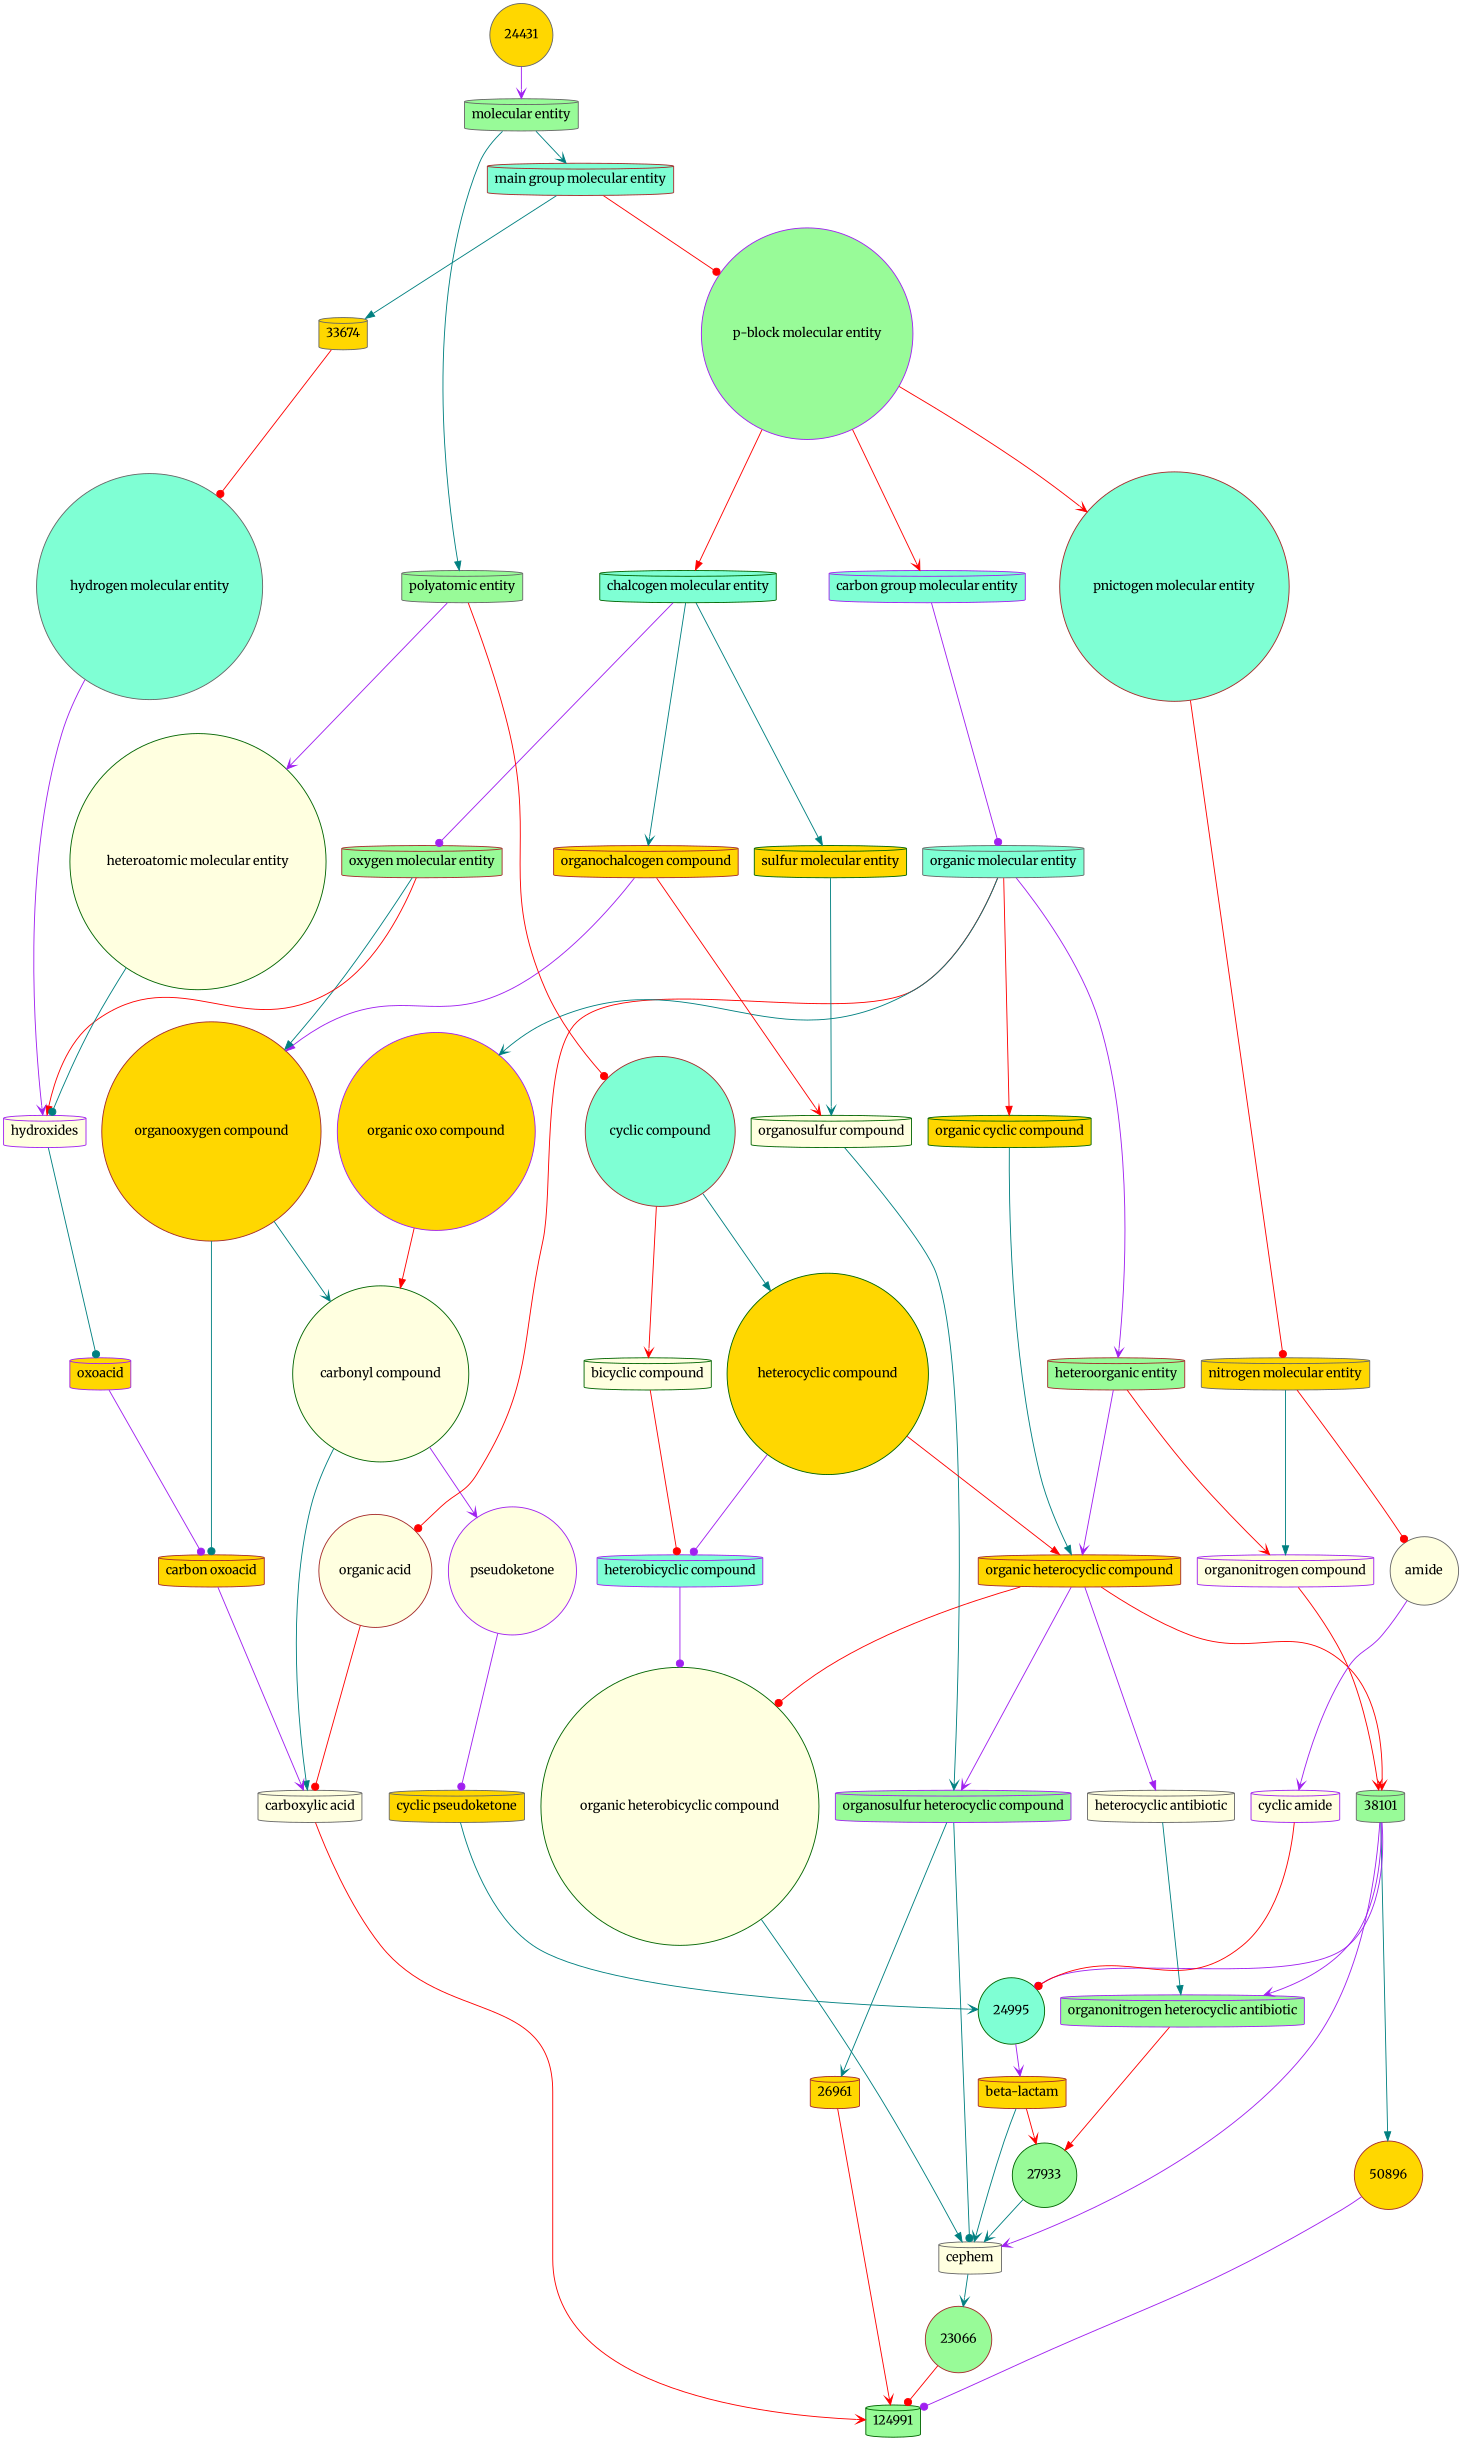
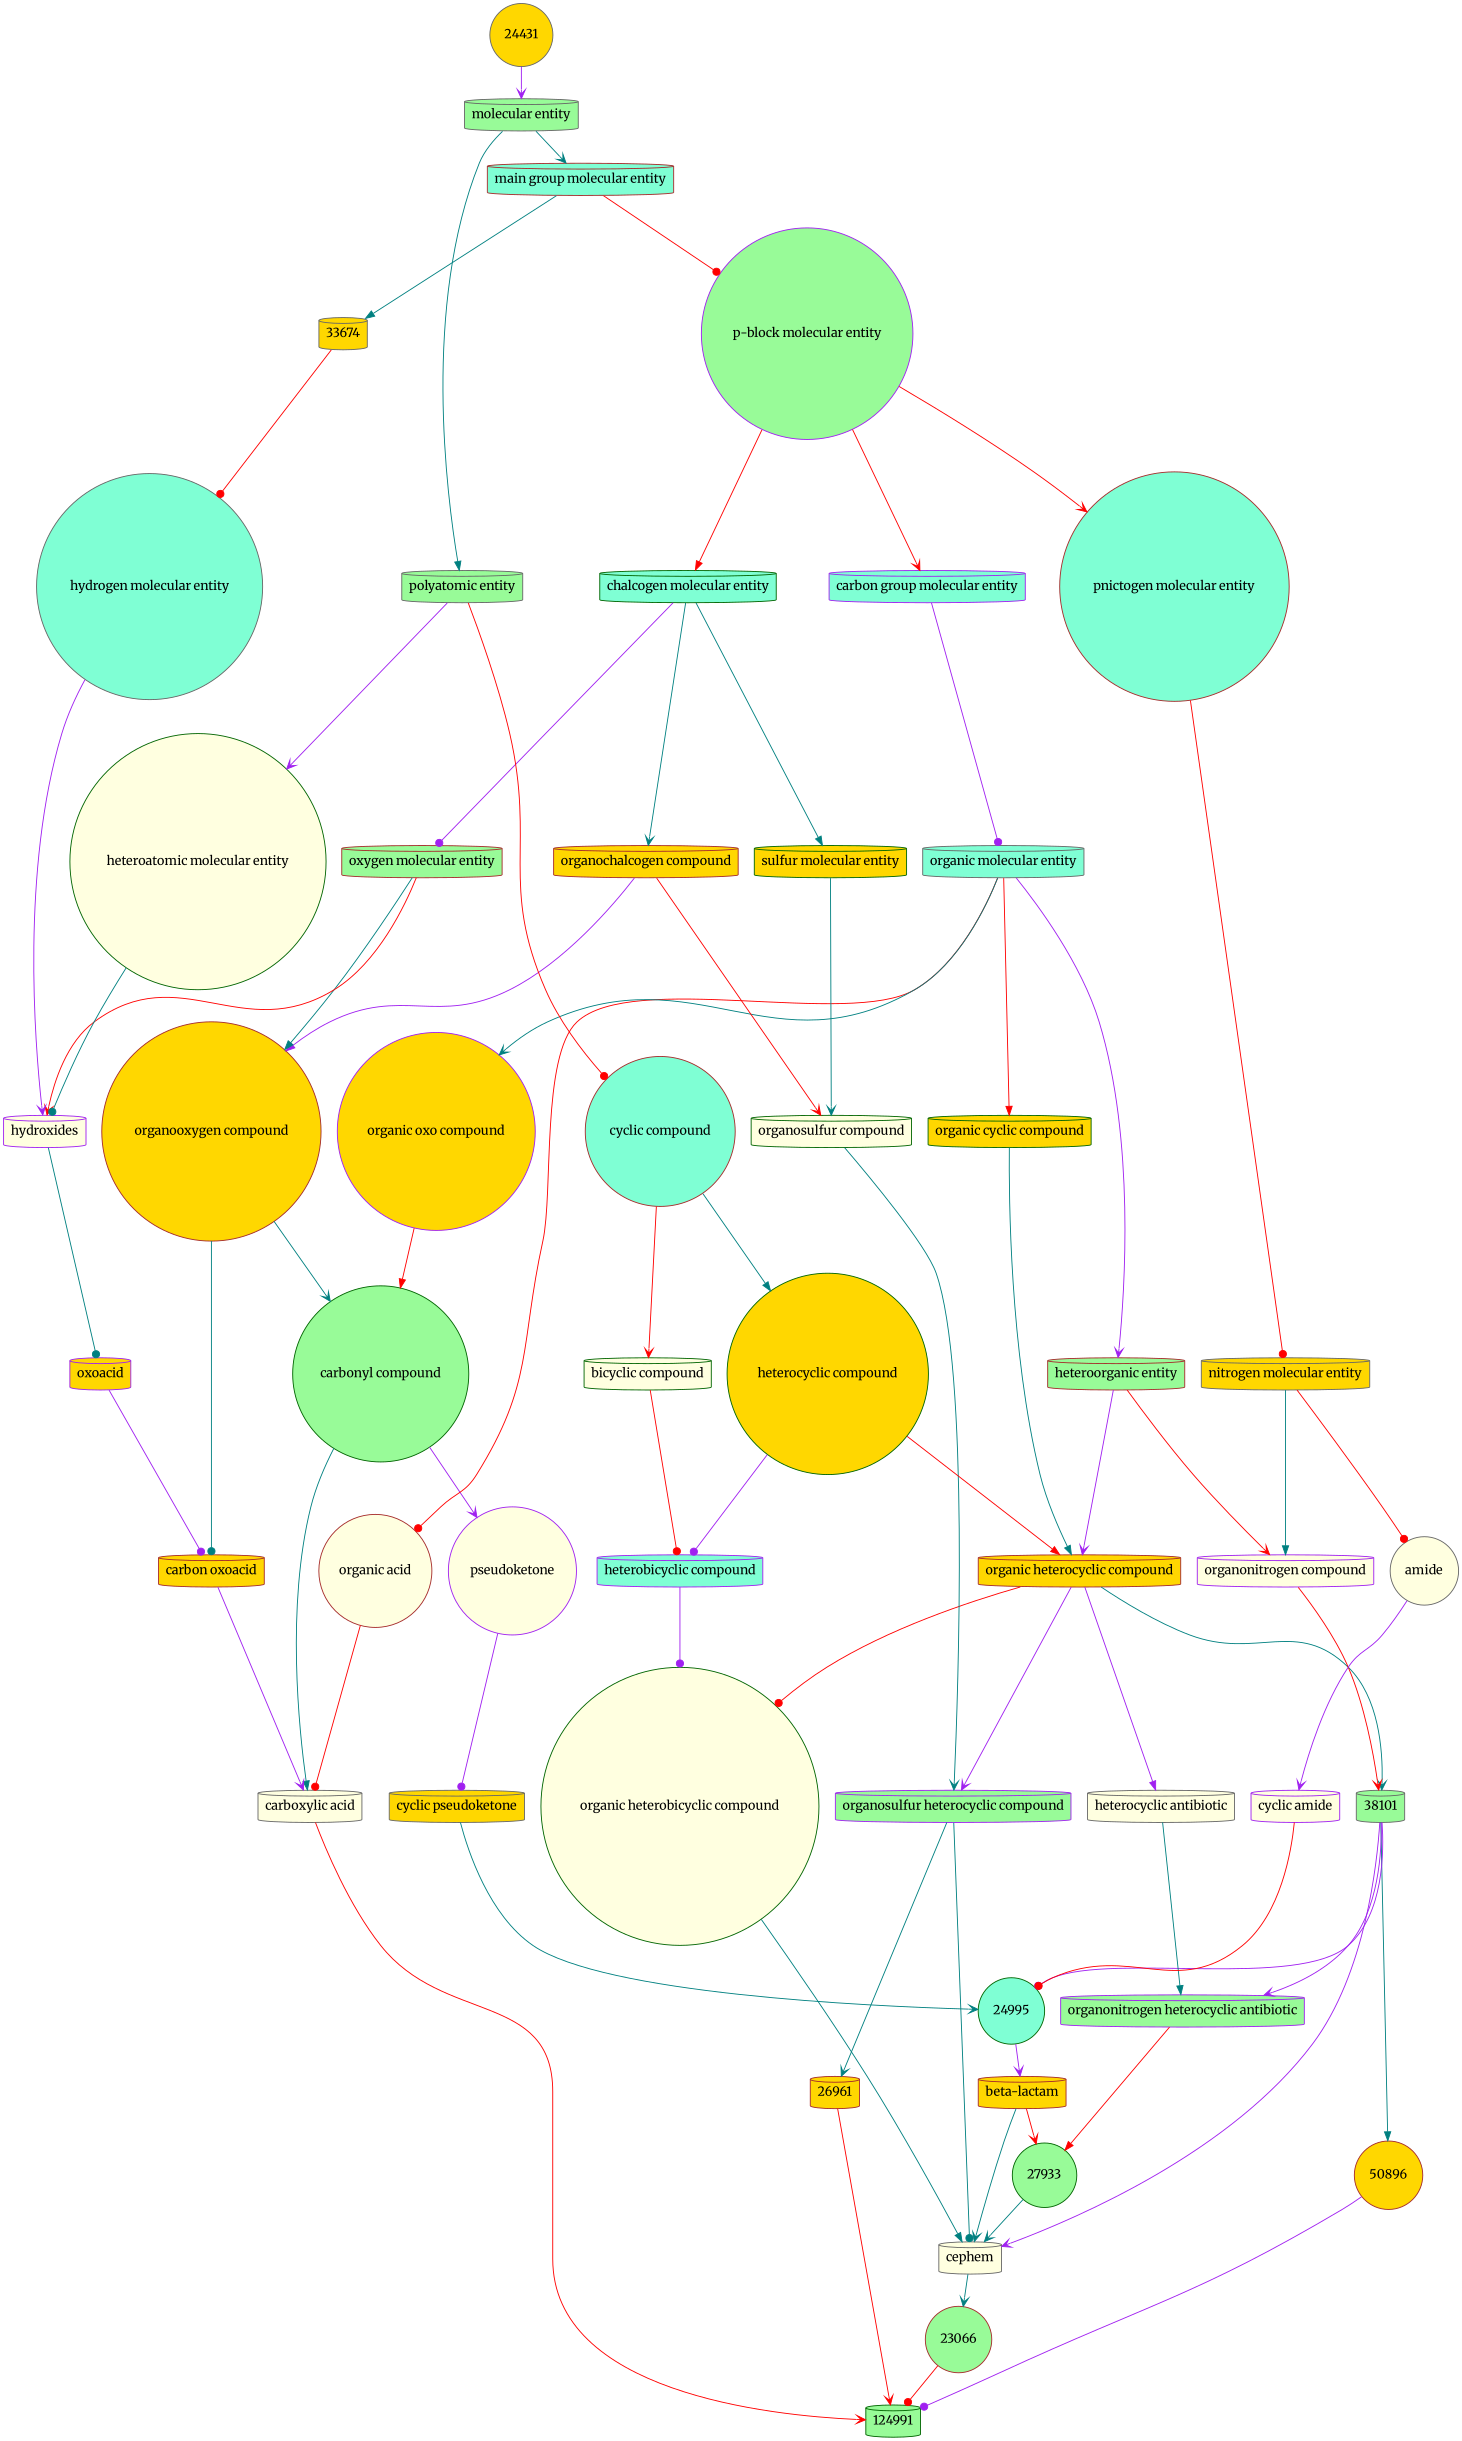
edge "oxygen molecular entity" -> "hydroxides": arrowhead normal -> vee
node "carbonyl compound": fillcolor lightyellow -> palegreen
edge "organic heterocyclic compound" -> "38101": color red -> teal
